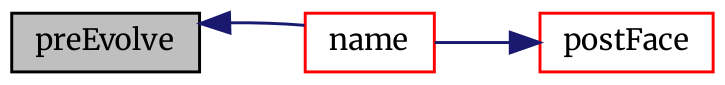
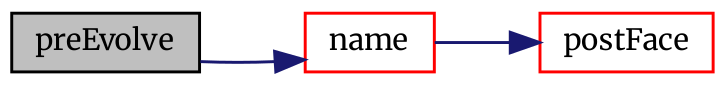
edge "name" -> "preEvolve": reversed
